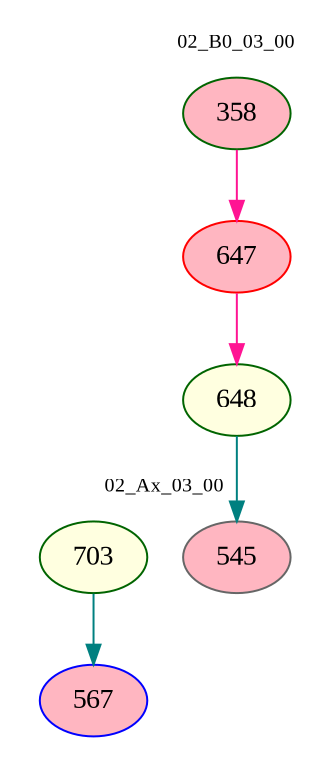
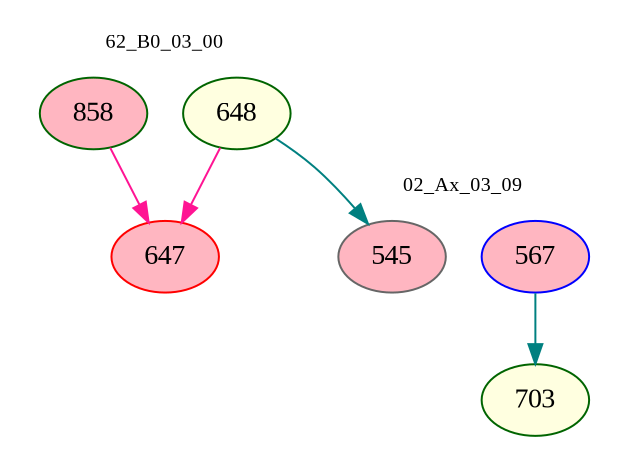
cluster "02_B0_03_00": label "02_B0_03_00" -> "62_B0_03_00"
node "358": label "358" -> "858"
edge "647" -> "648": reversed
cluster "02_Ax_03_00": label "02_Ax_03_00" -> "02_Ax_03_09"
edge "703" -> "567": reversed
